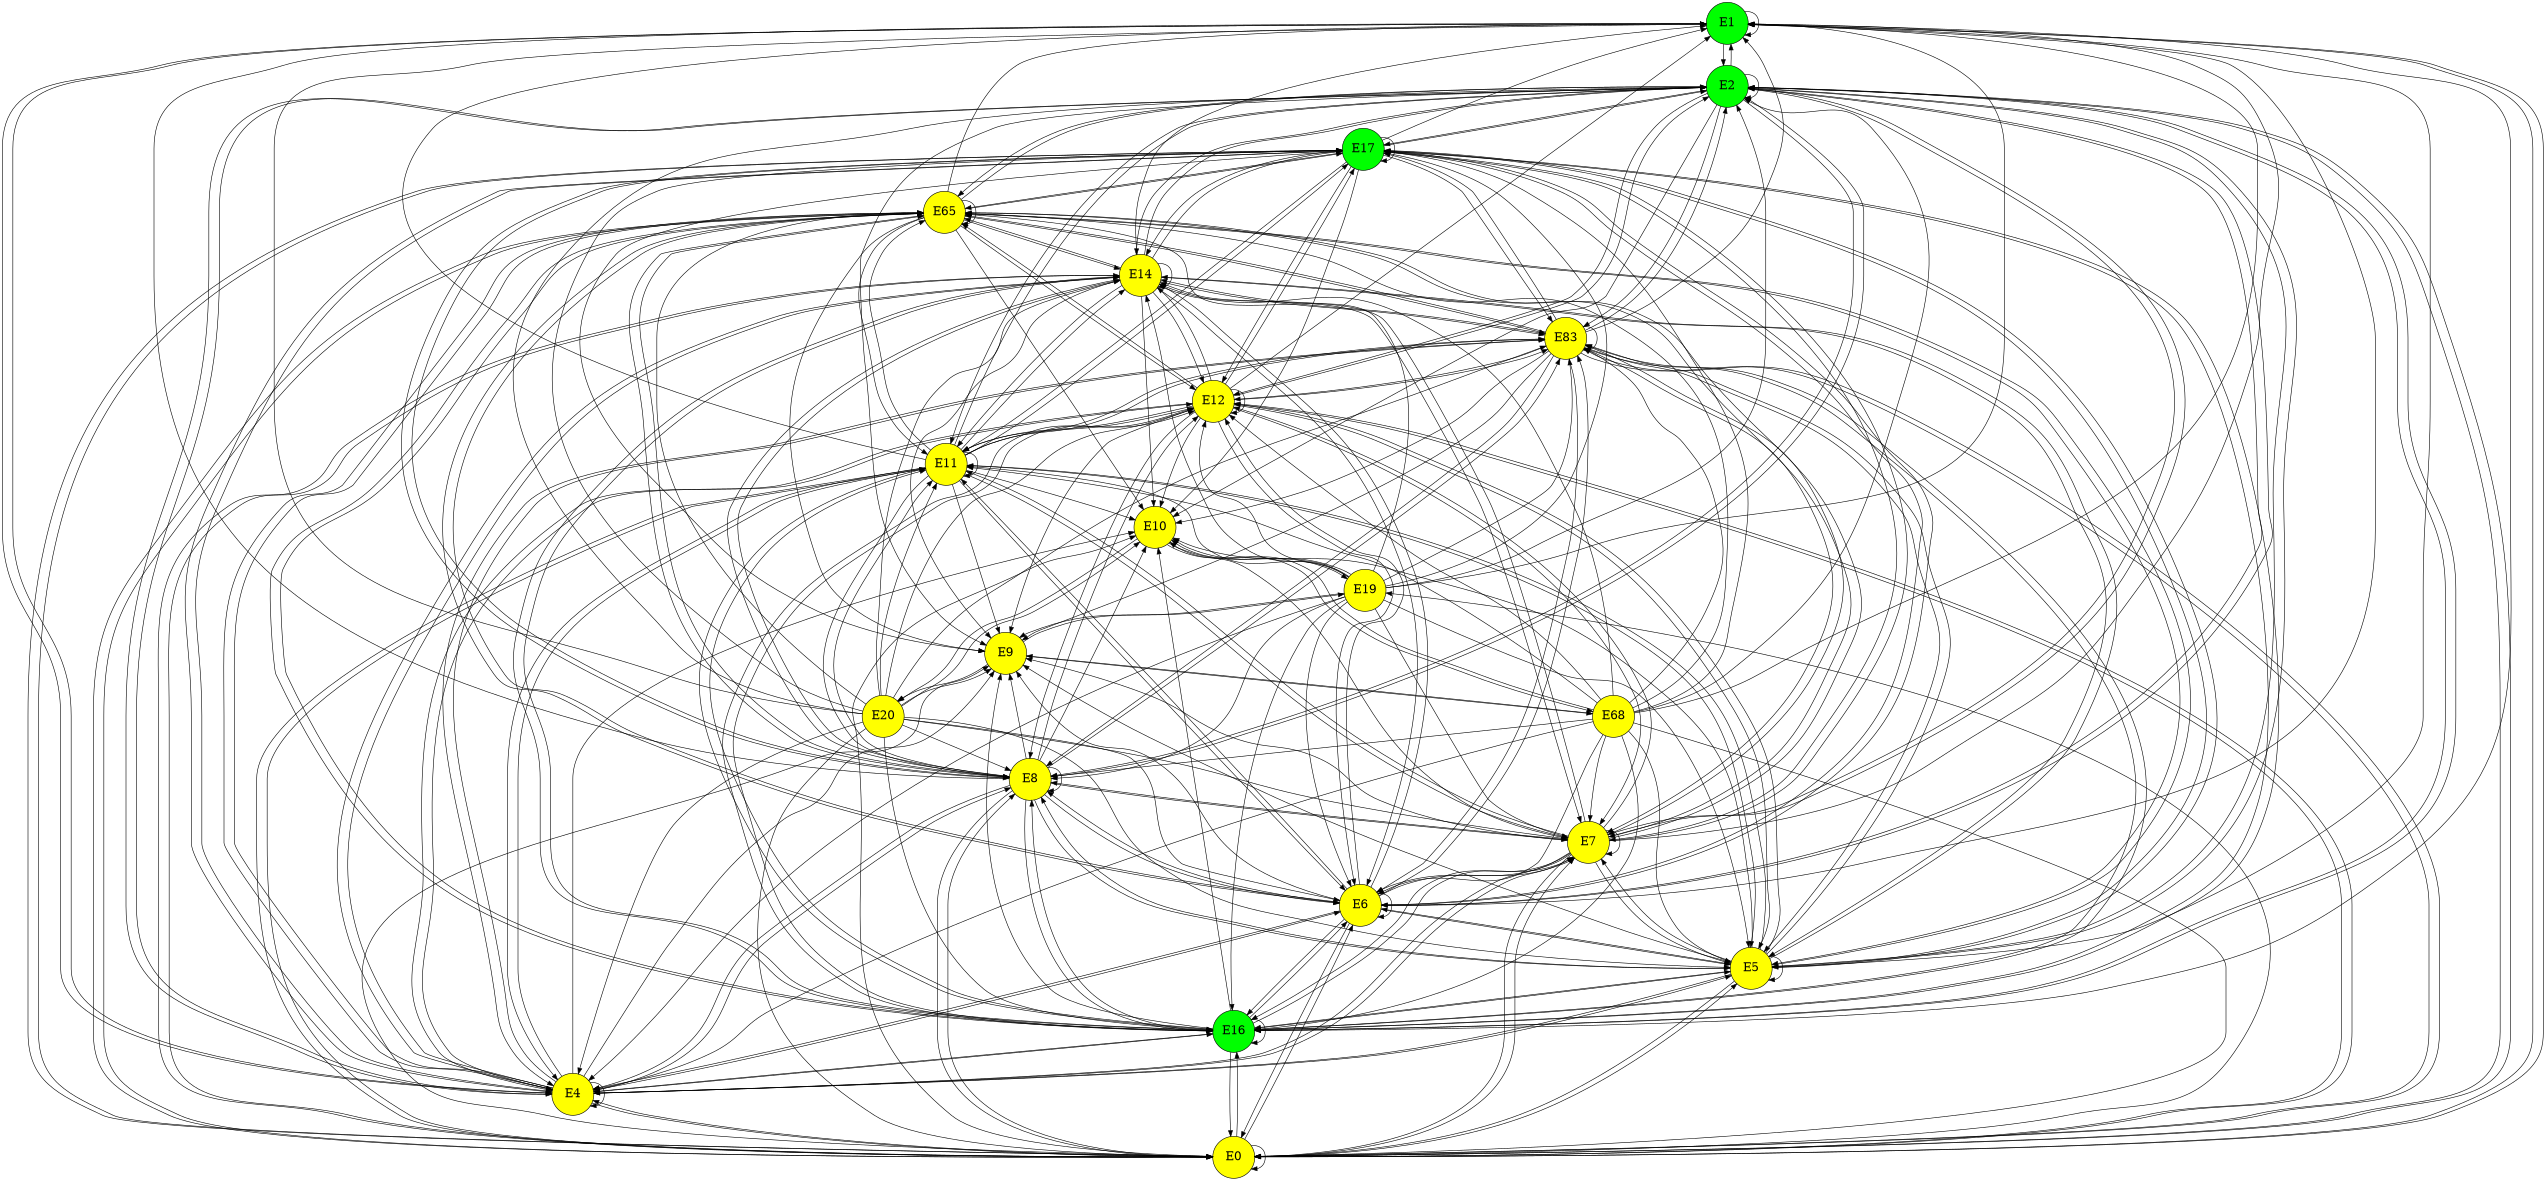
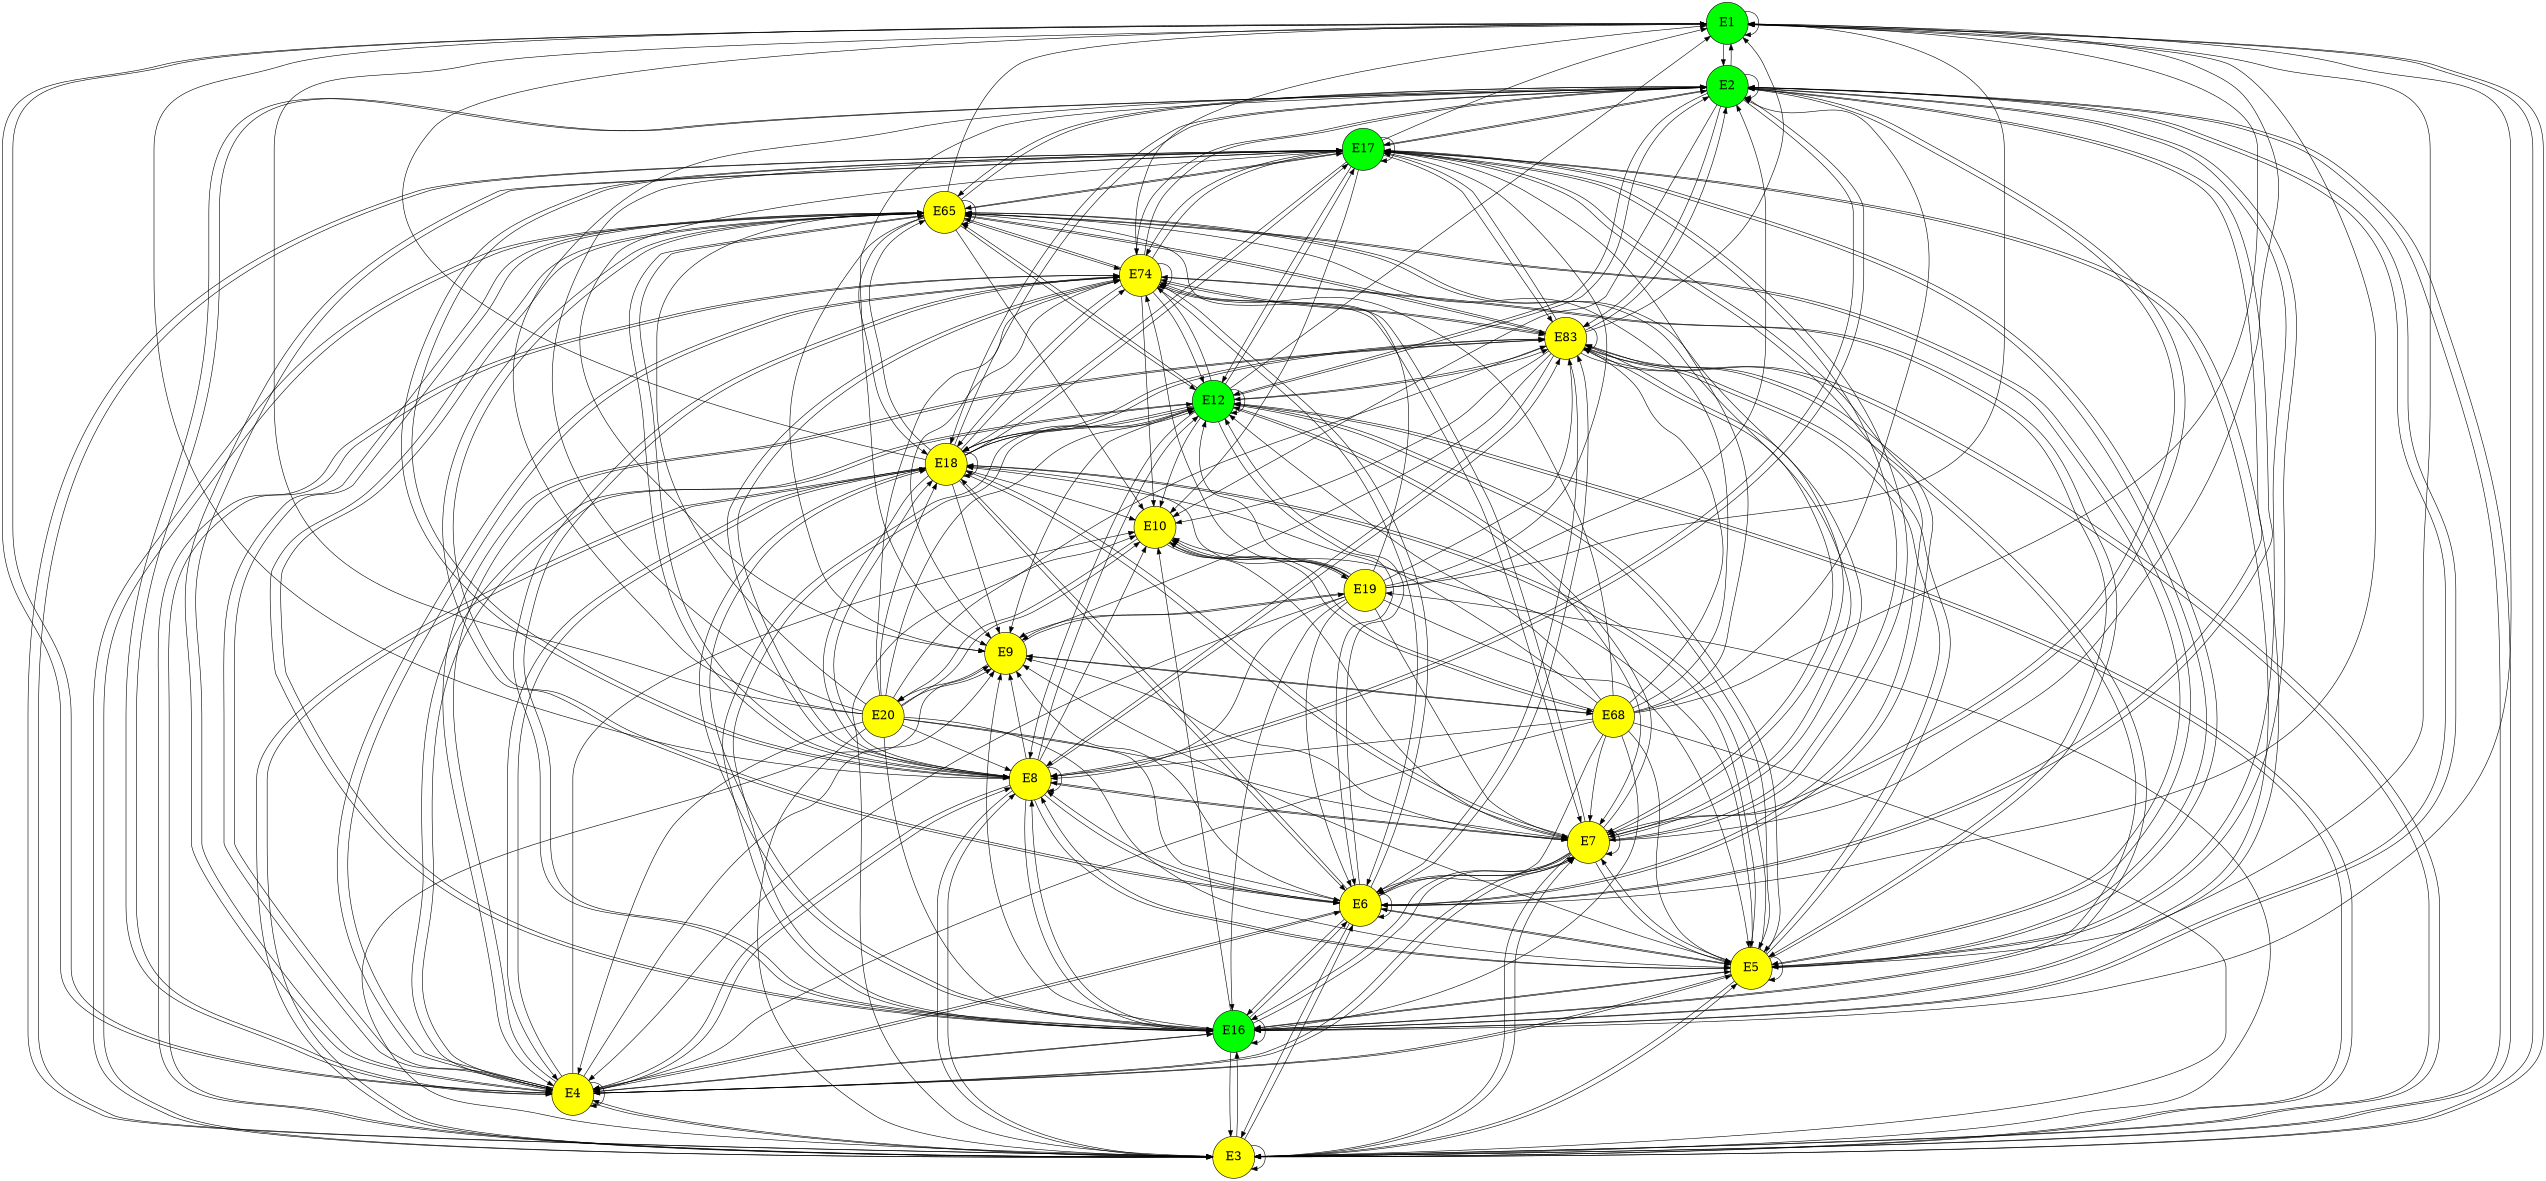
node "E14": label "E14" -> "E74"
node "E12": fillcolor yellow -> green
node "E11": label "E11" -> "E18"
node "E0": label "E0" -> "E3"
